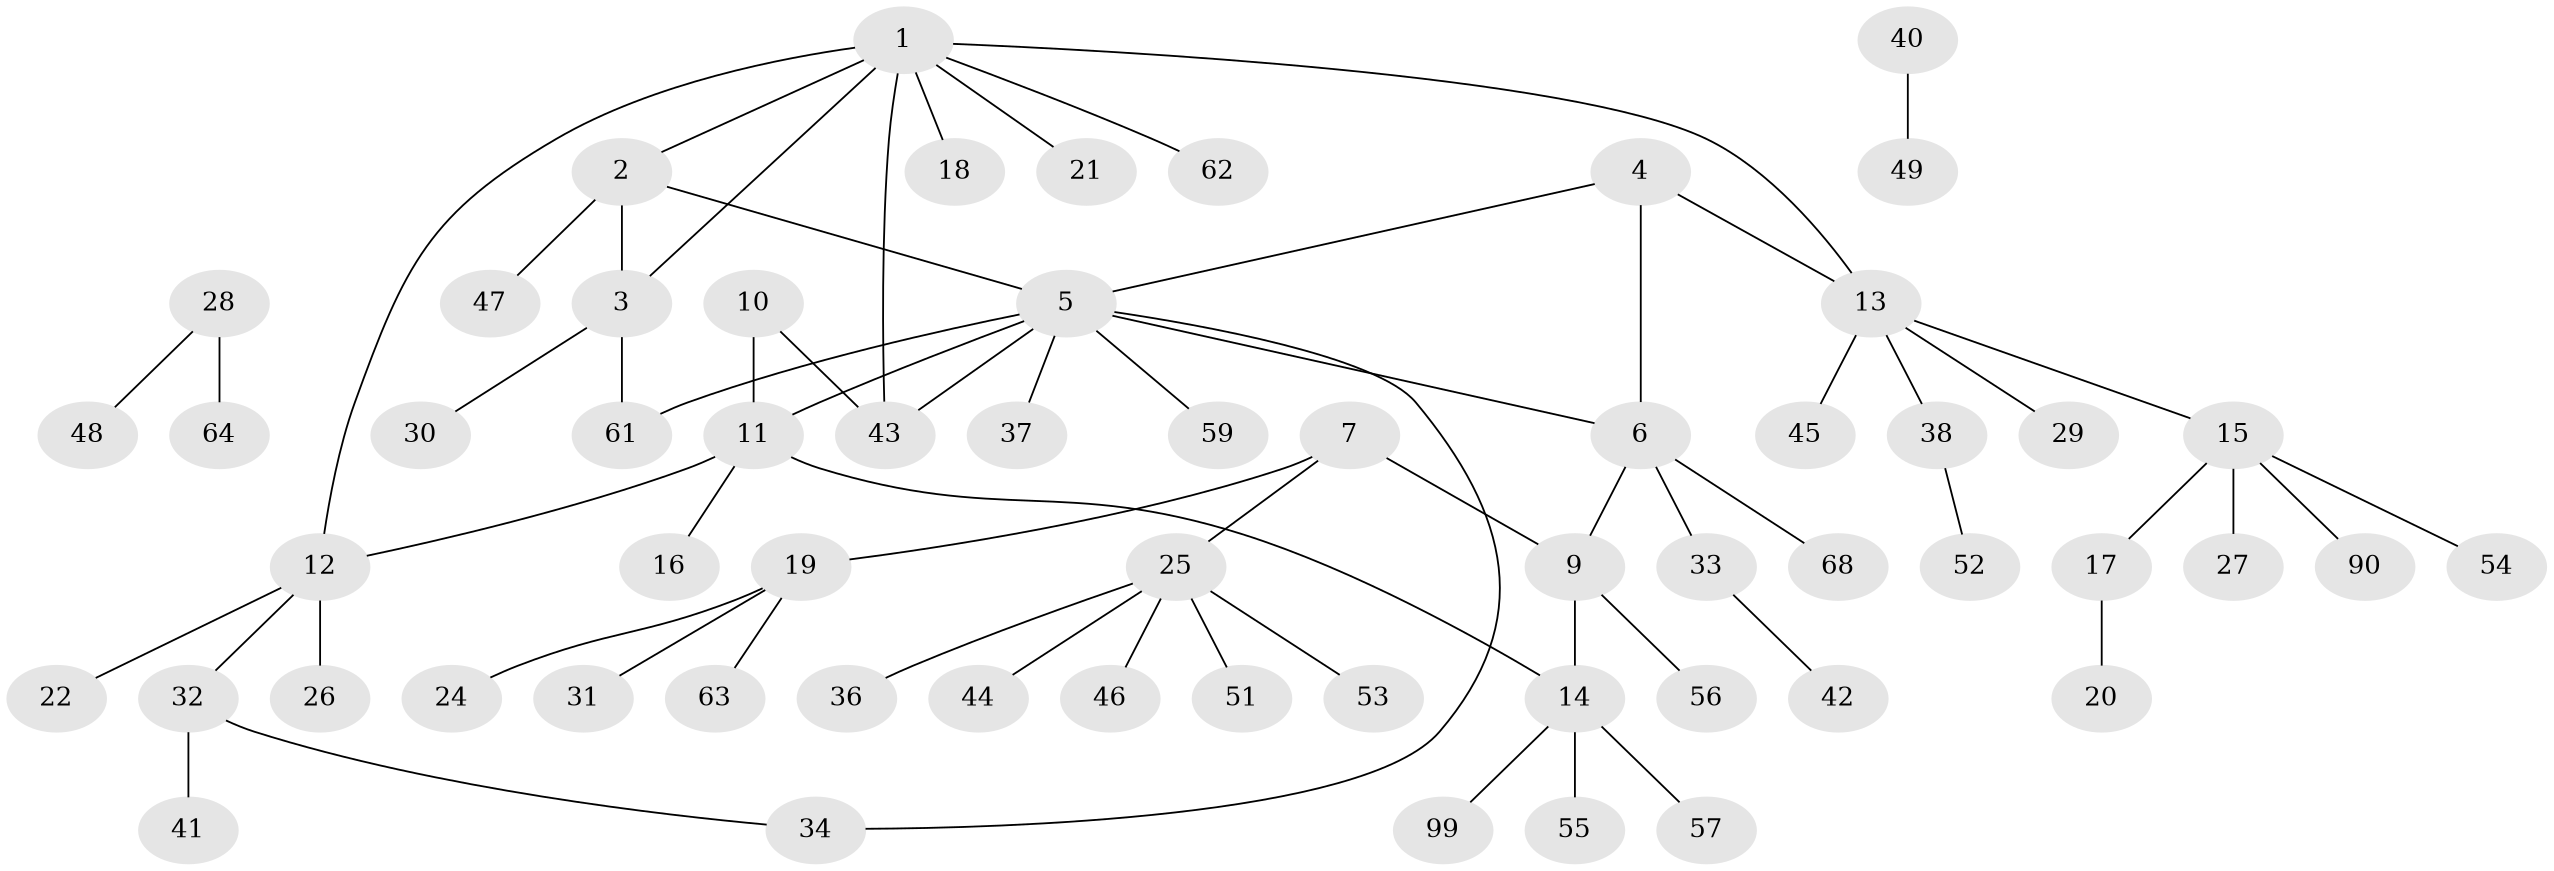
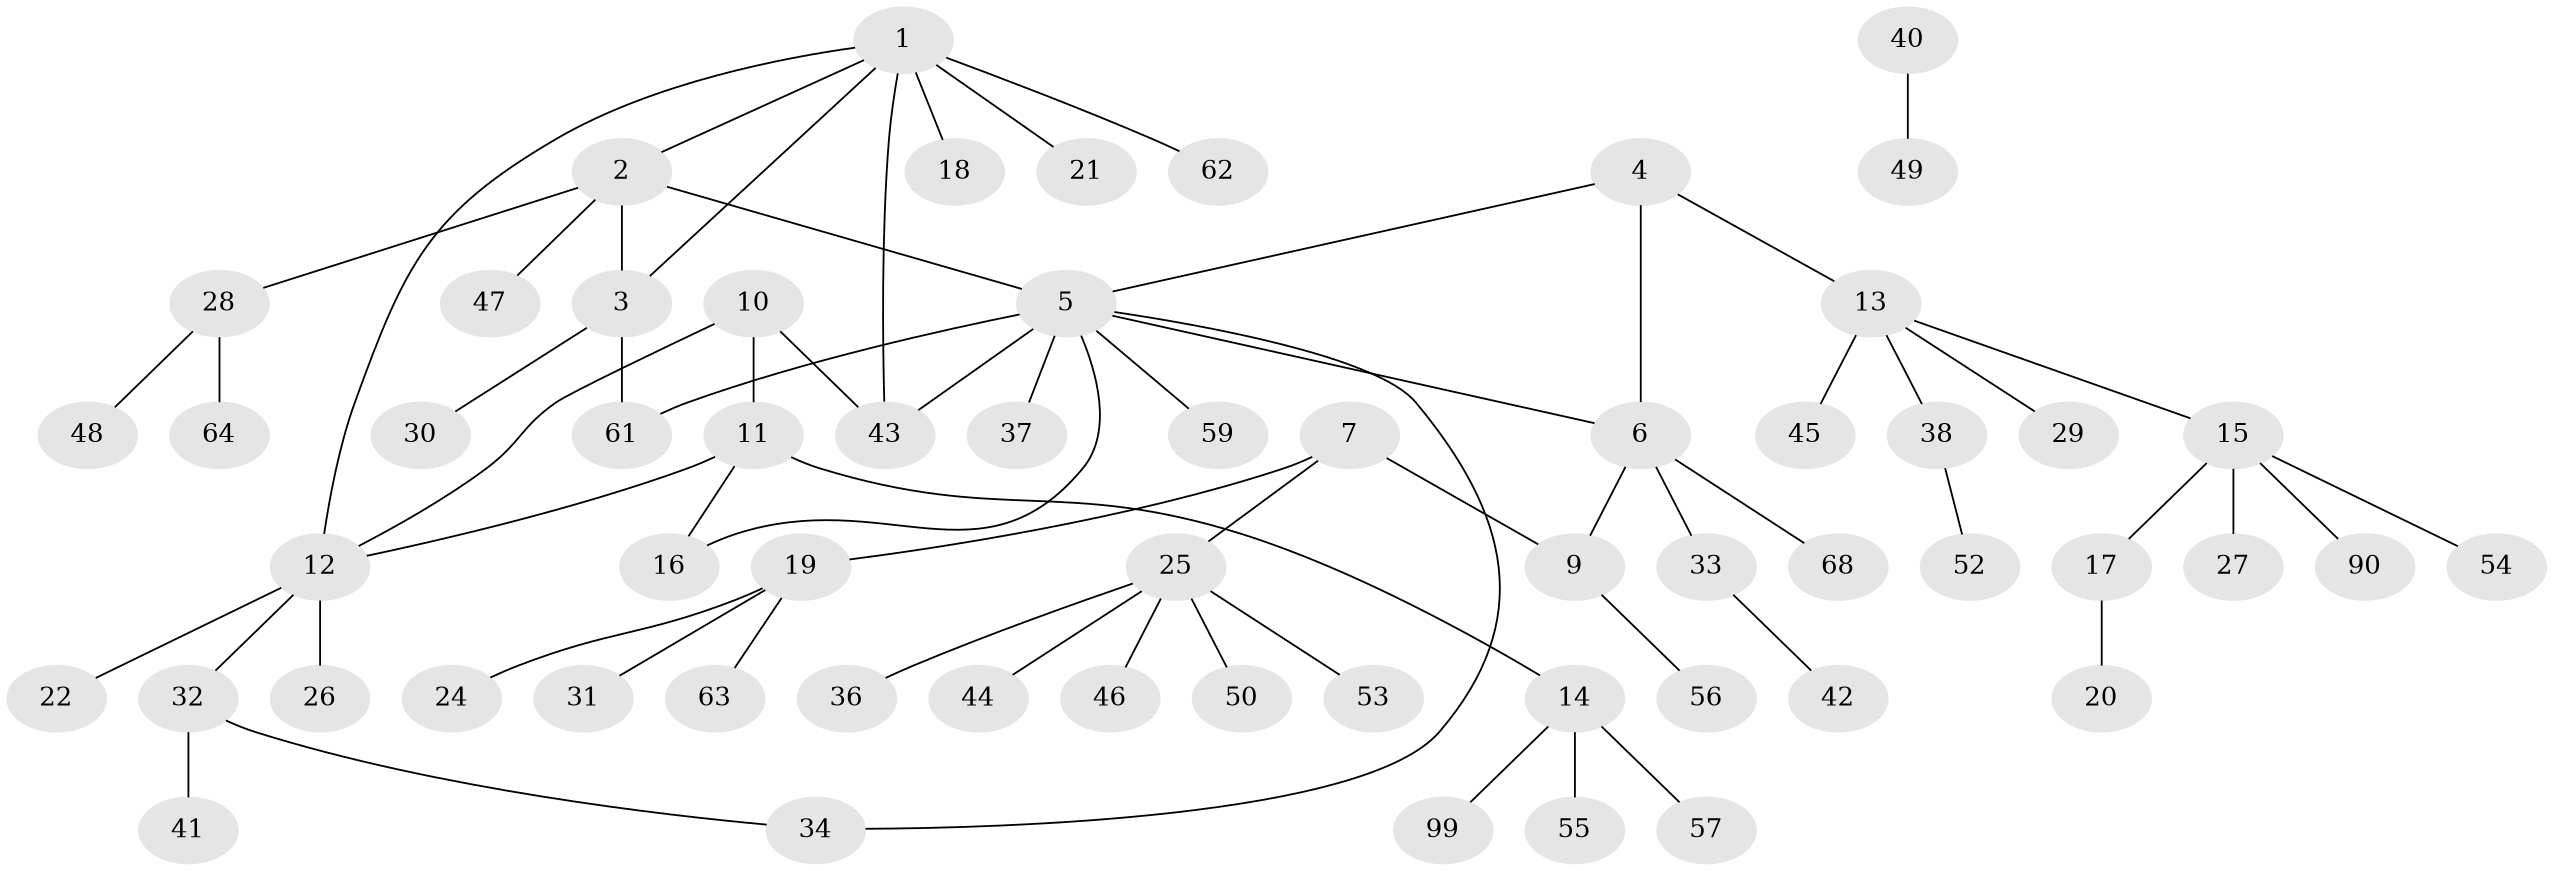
edge "1" -- "13": removed
edge "2" -- "28": added
edge "5" -- "11": now "5" -- "16"
edge "10" -- "12": added
edge "9" -- "14": removed
node "51": label "51" -> "50"
